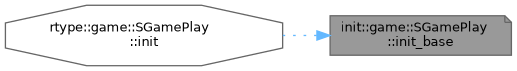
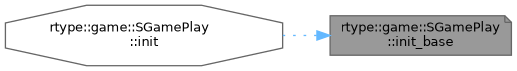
node "init::game::SGamePlay ::init_base": label "init::game::SGamePlay ::init_base" -> "rtype::game::SGamePlay ::init_base"
